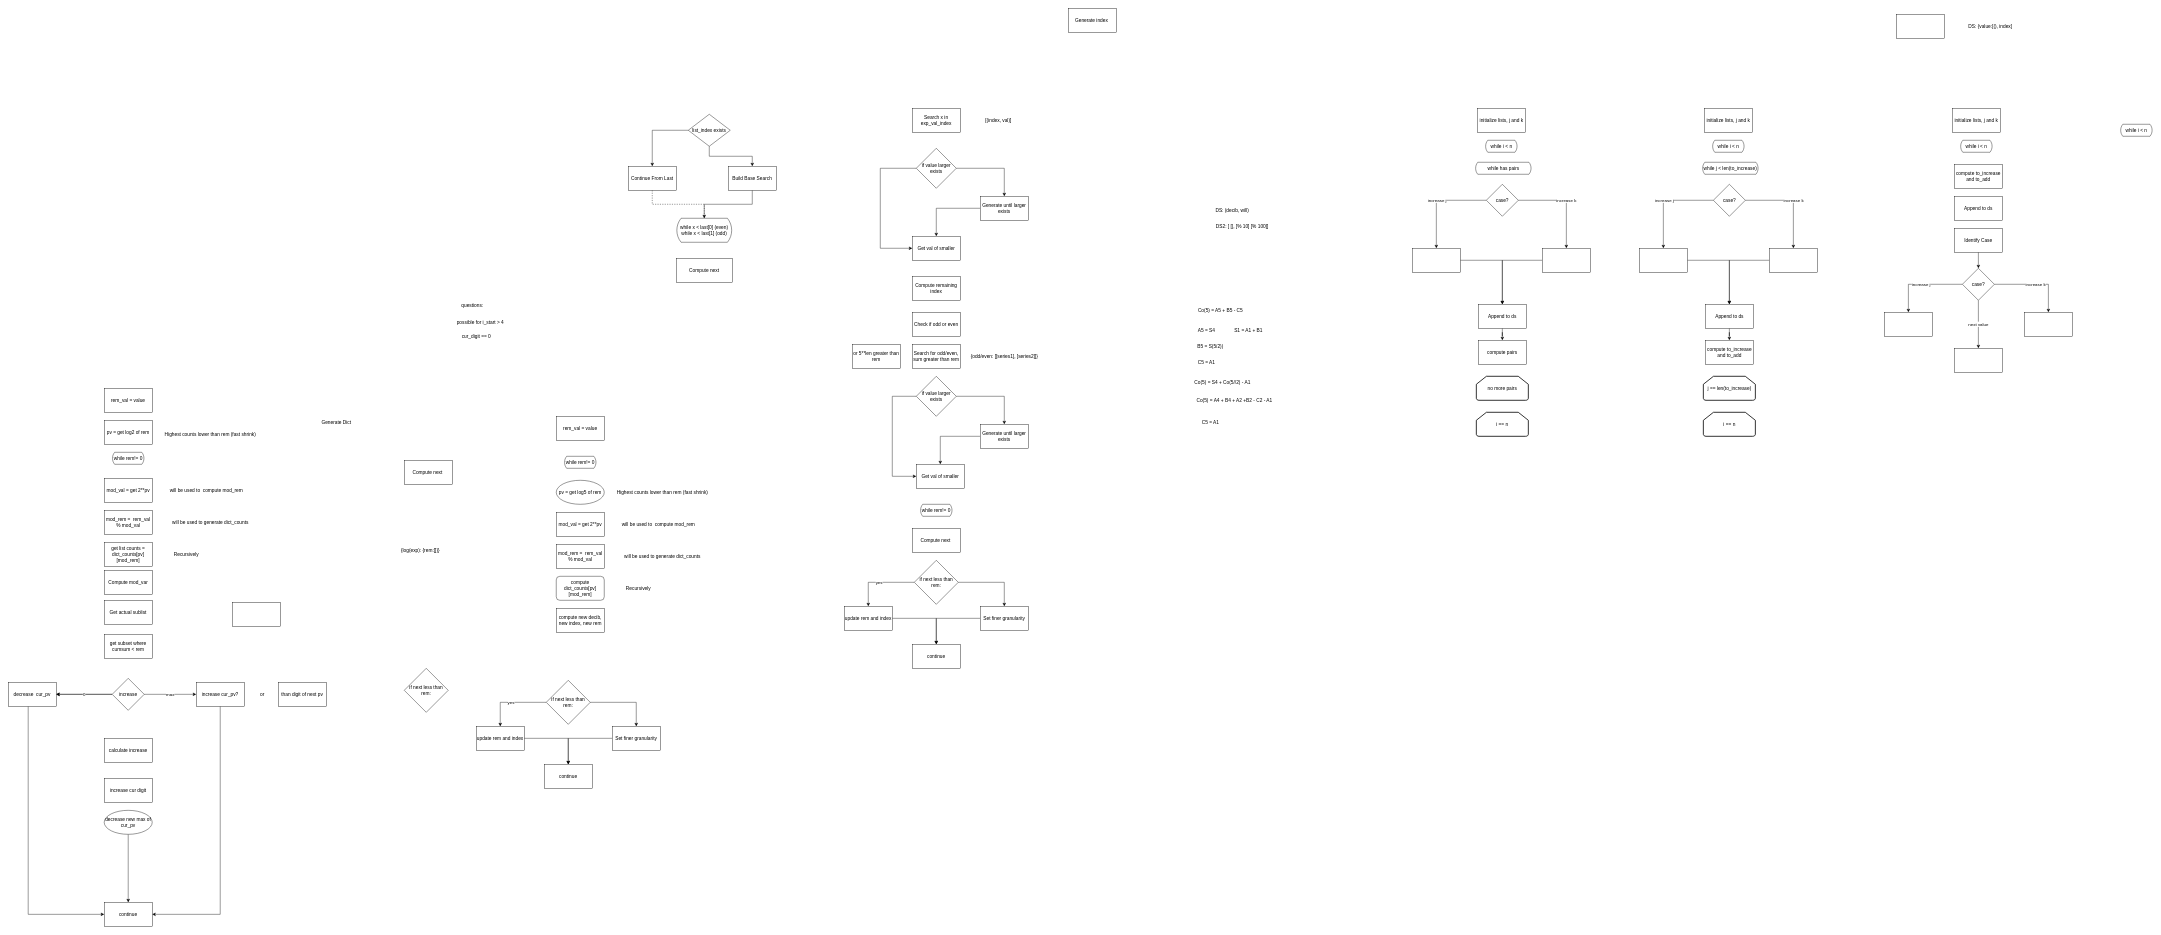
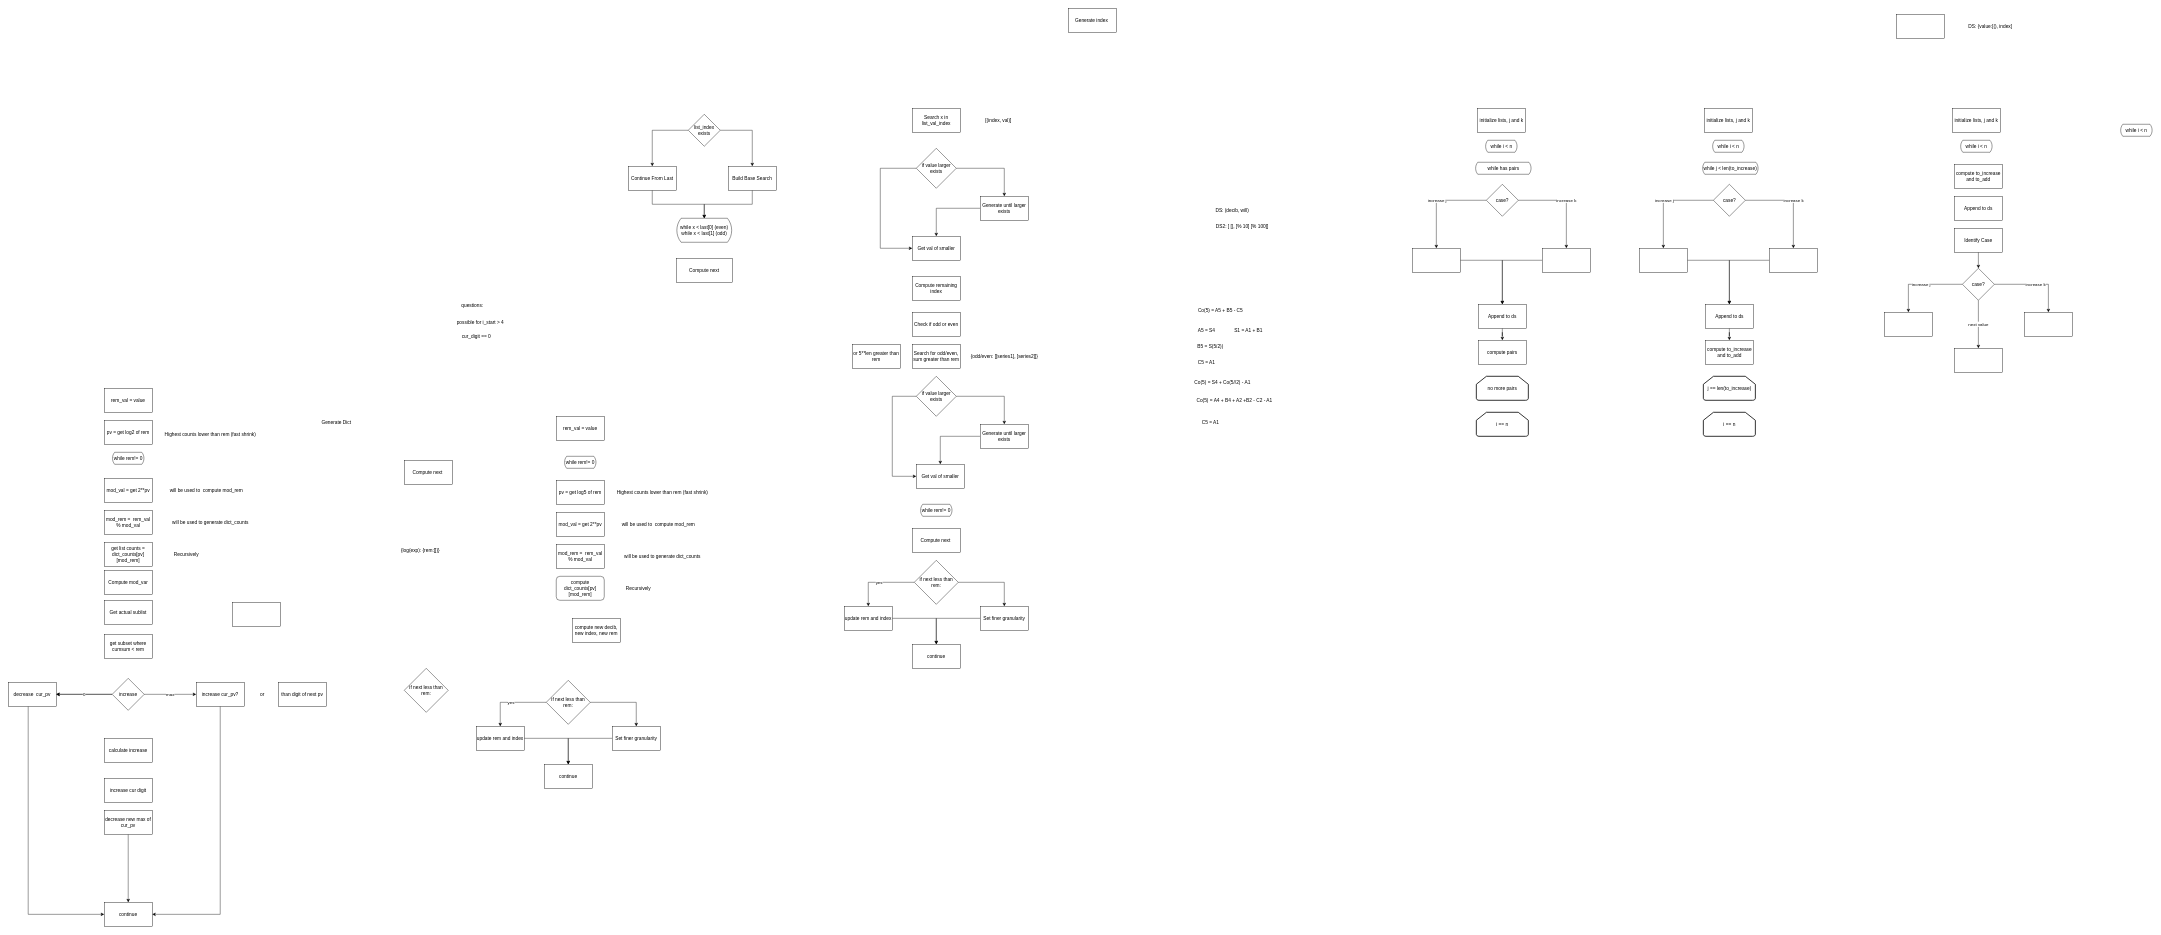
node "Search x in exp_val_index": label "Search x in exp_val_index" -> "Search x in list_val_index"
node "list_index exists": size 42x32 -> 32x32
edge "Continue From Last" -> "while x < last[0] (even) while x < last[1] (odd)": style dashed -> solid
edge "Build Base Search" -- "while x < last[0] (even) while x < last[1] (odd)": arrowhead none -> classic
node "pv = get log5 of rem": shape ellipse -> rectangle
node "compute new decib, new index, new rem": moved (580, 620) -> (596, 630)
node "decrease new max of cur_pv": shape ellipse -> rectangle
